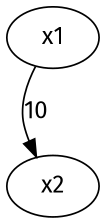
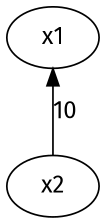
edge "x1" -> "x2": reversed
